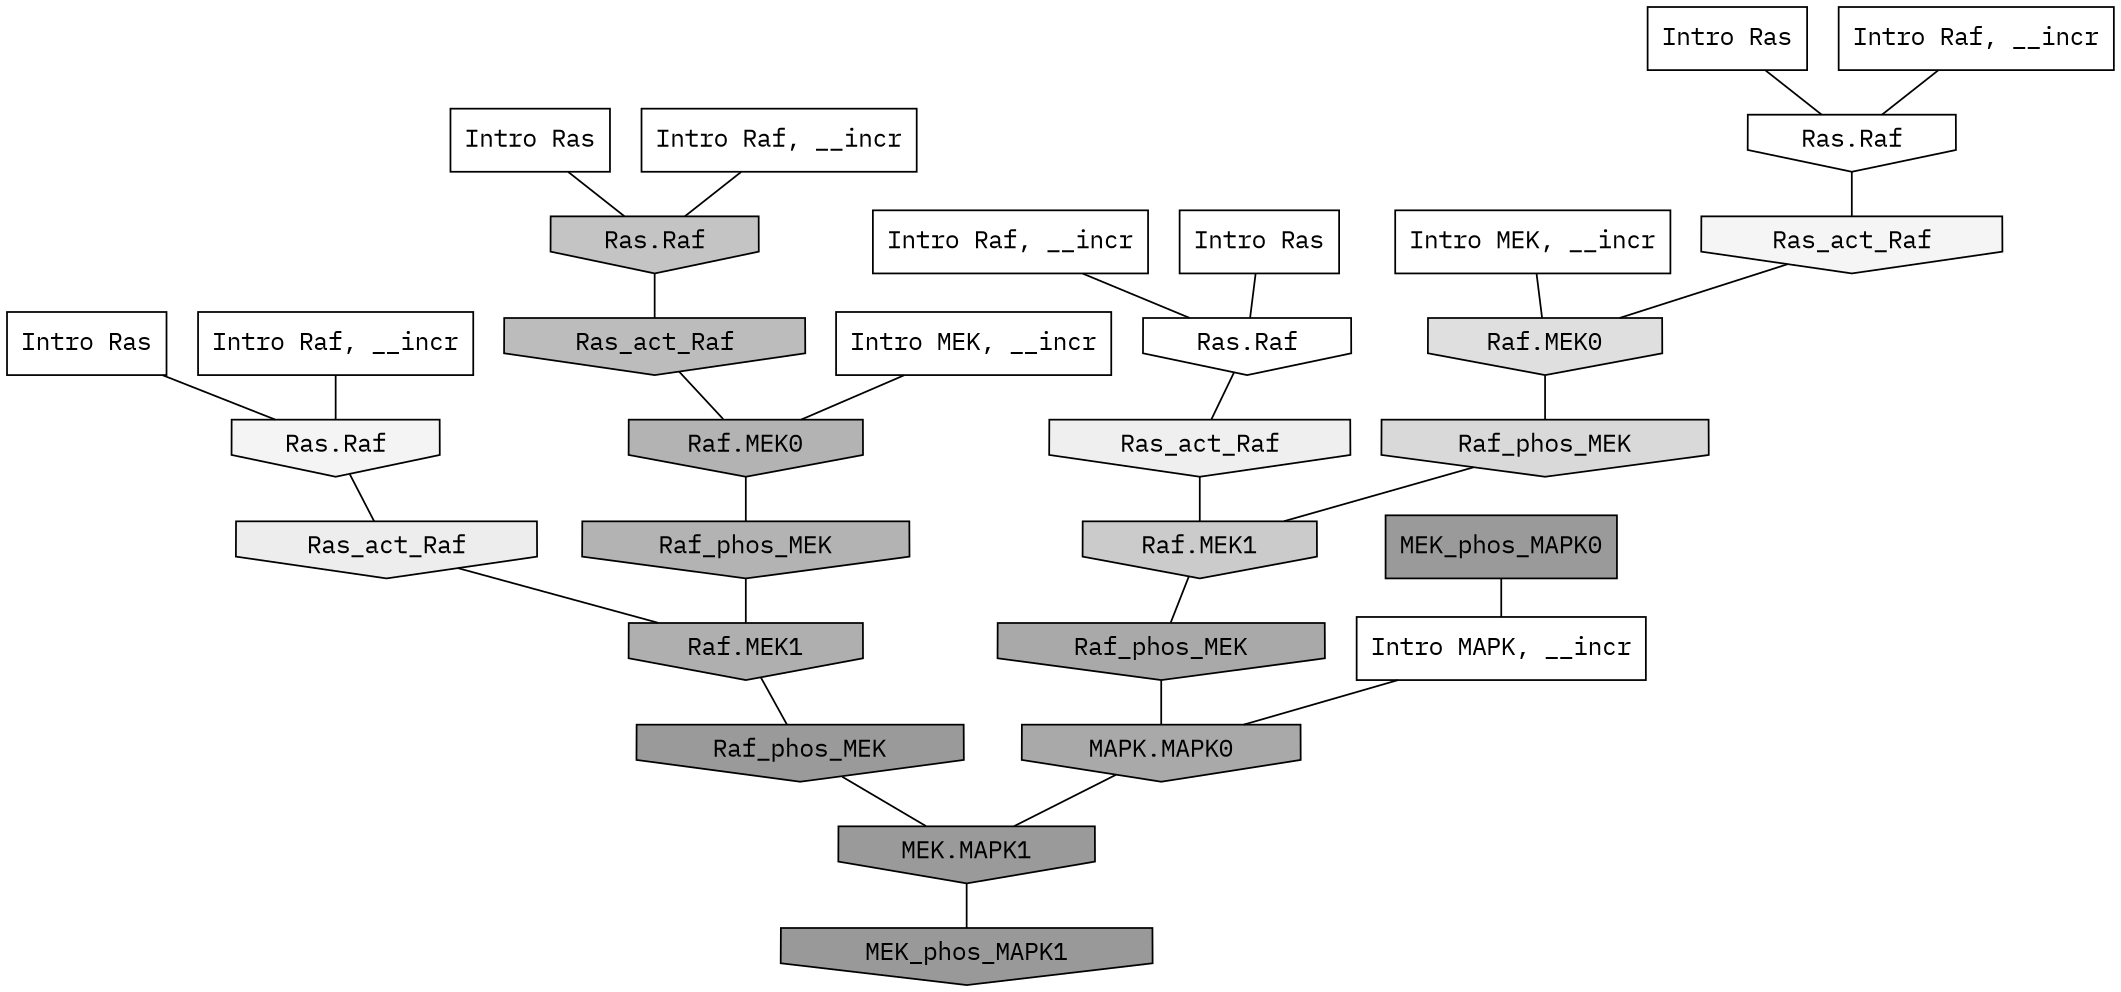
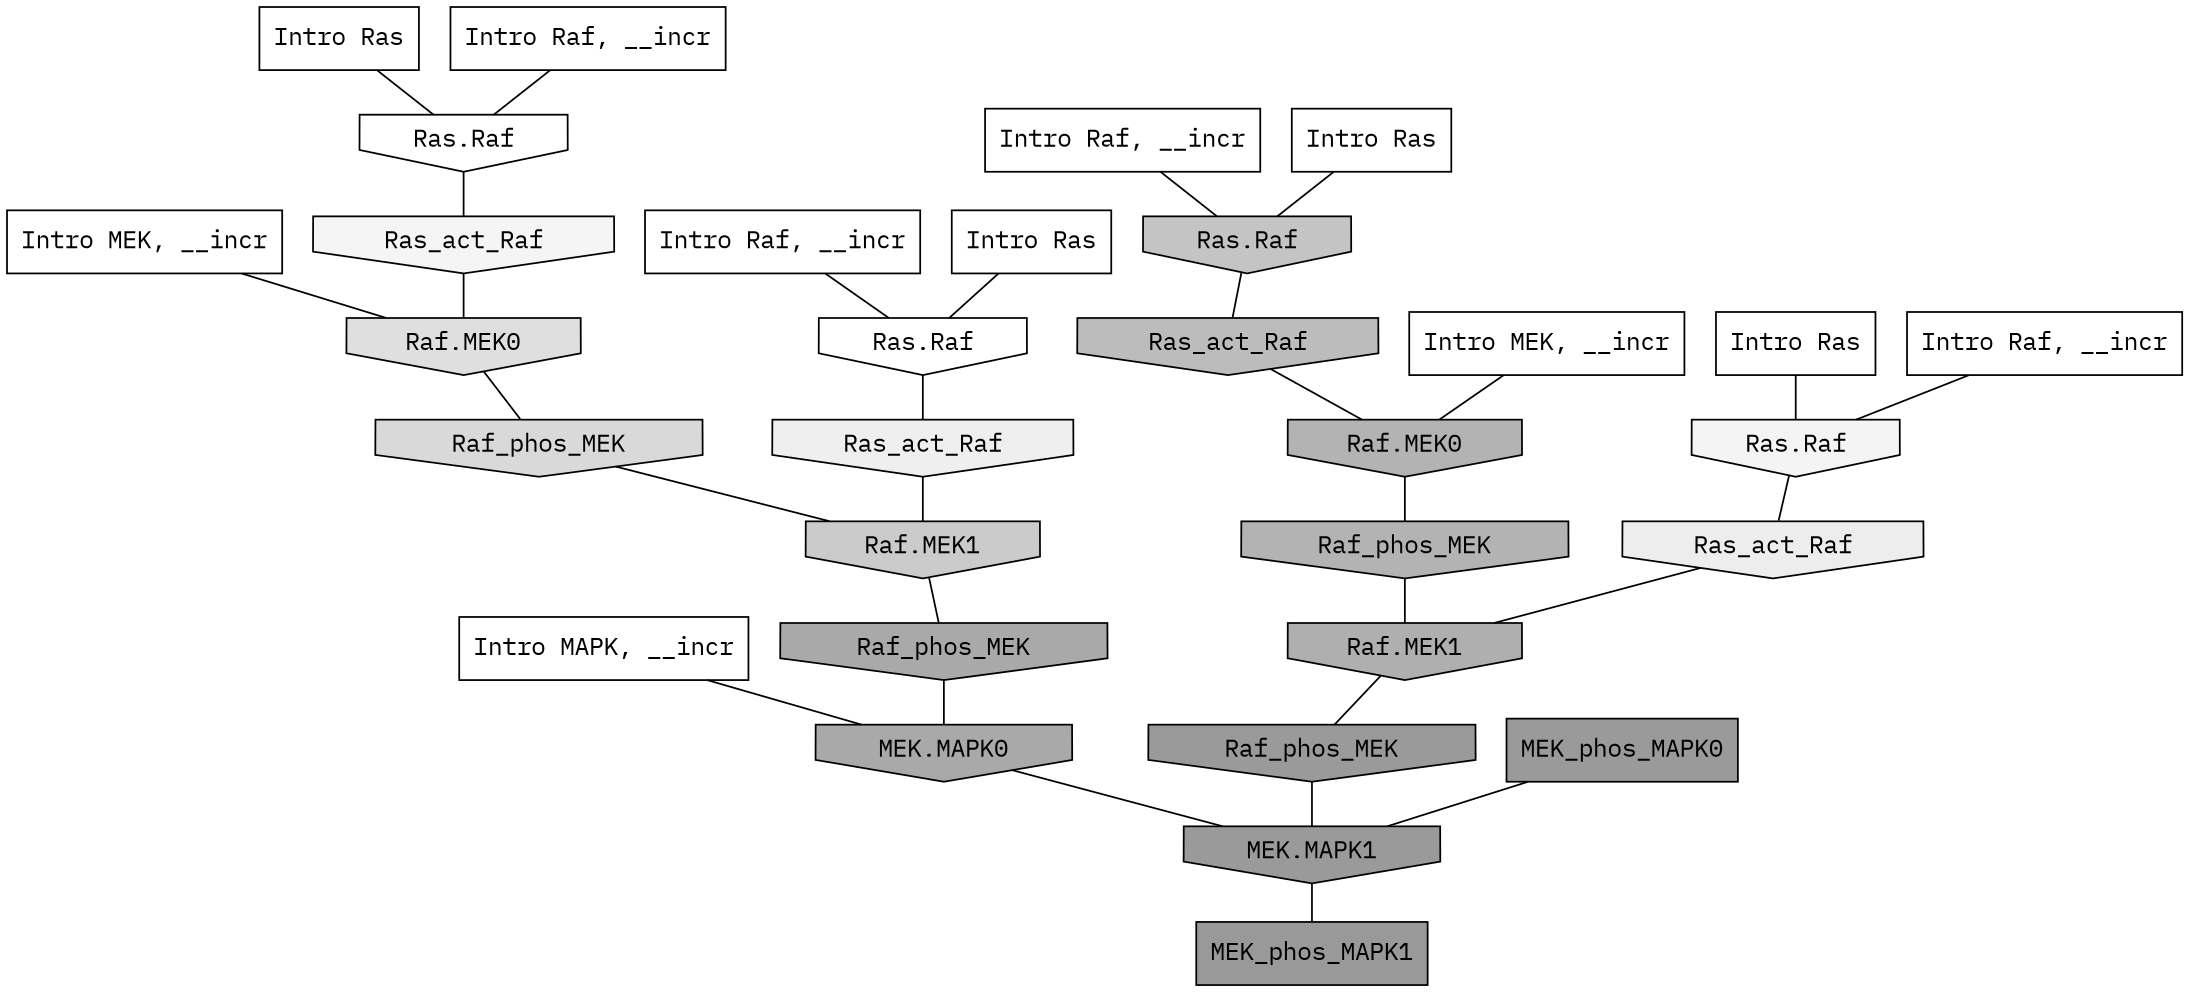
edge "MEK_phos_MAPK0" -- "Intro MAPK, __incr": now "MEK_phos_MAPK0" -- "MEK.MAPK1"
node "MAPK.MAPK0": label "MAPK.MAPK0" -> "MEK.MAPK0"
node "MEK_phos_MAPK1": shape invhouse -> box
